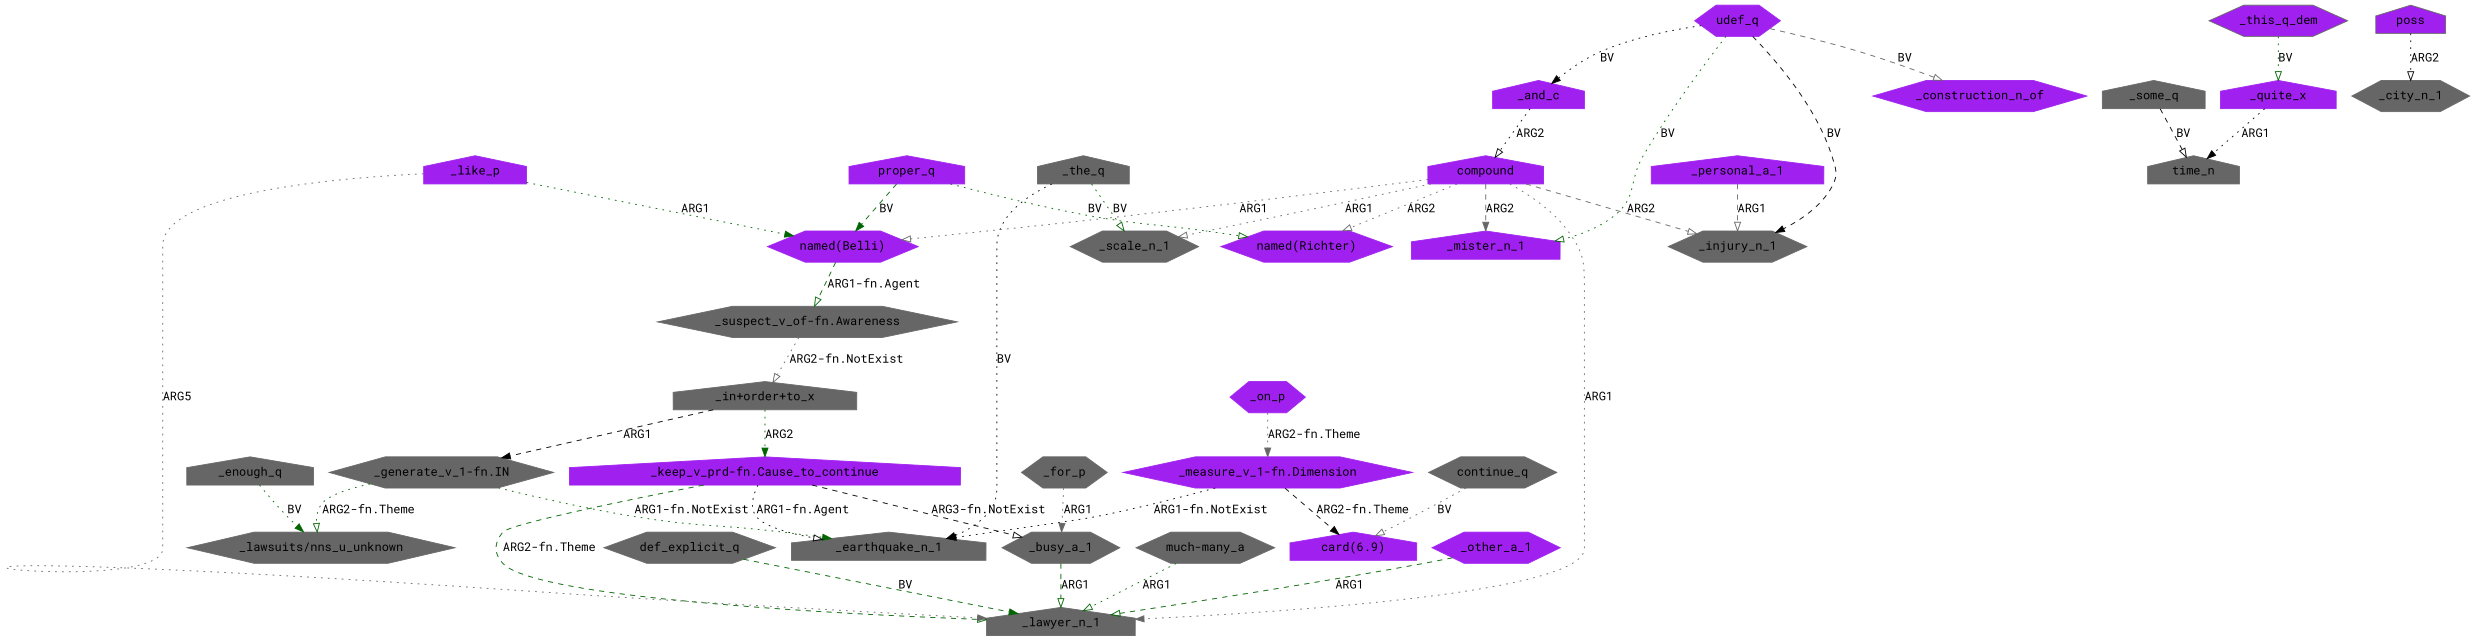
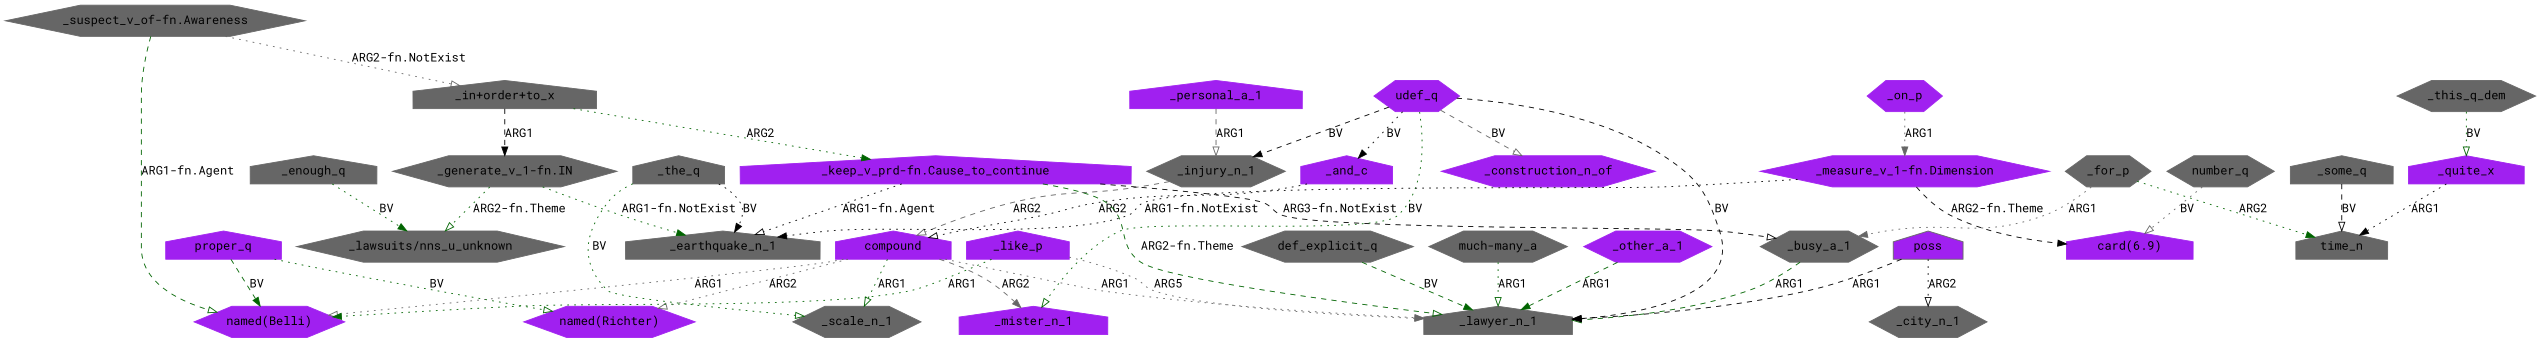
node "_this_q_dem": fillcolor purple -> gray40
edge "udef_q" -> "_lawyer_n_1": added, label "BV"
edge "compound" -> "_injury_n_1": reversed
edge "_for_p" -> "time_n": added, label "ARG2"
edge "compound" -> "_scale_n_1": color gray40 -> darkgreen
edge "named(Belli)" -> "_suspect_v_of-fn.Awareness": reversed
edge "poss" -> "_lawyer_n_1": added, label "ARG1"
edge "_on_p" -> "_measure_v_1-fn.Dimension": label "ARG2-fn.Theme" -> "ARG1"
node "continue_q": label "continue_q" -> "number_q"
edge "_other_a_1" -> "_lawyer_n_1": arrowhead onormal -> normal
